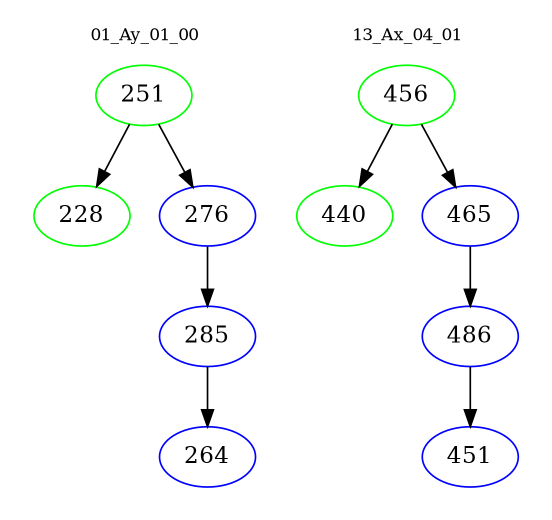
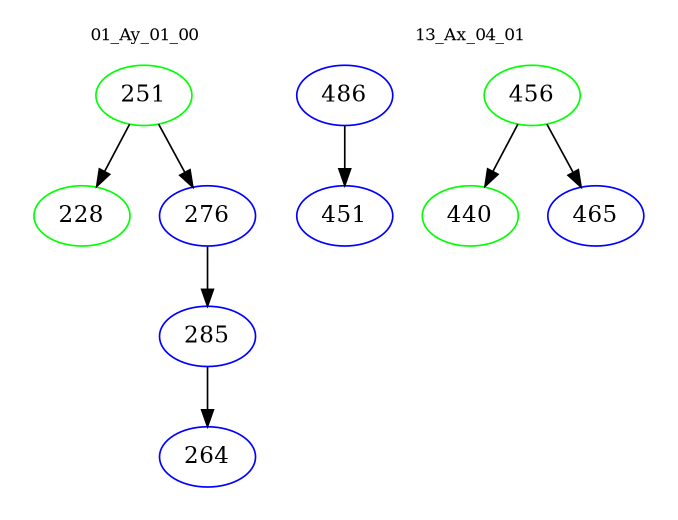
edge "465" -> "486": removed
